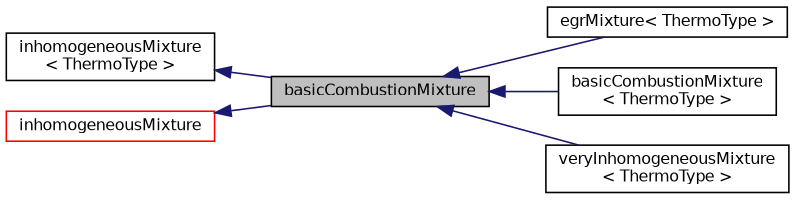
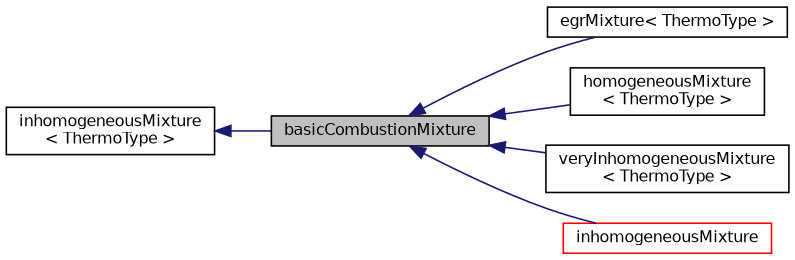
node "basicCombustionMixture < ThermoType >": label "basicCombustionMixture < ThermoType >" -> "homogeneousMixture < ThermoType >"
edge "basicCombustionMixture" -> "inhomogeneousMixture": reversed
